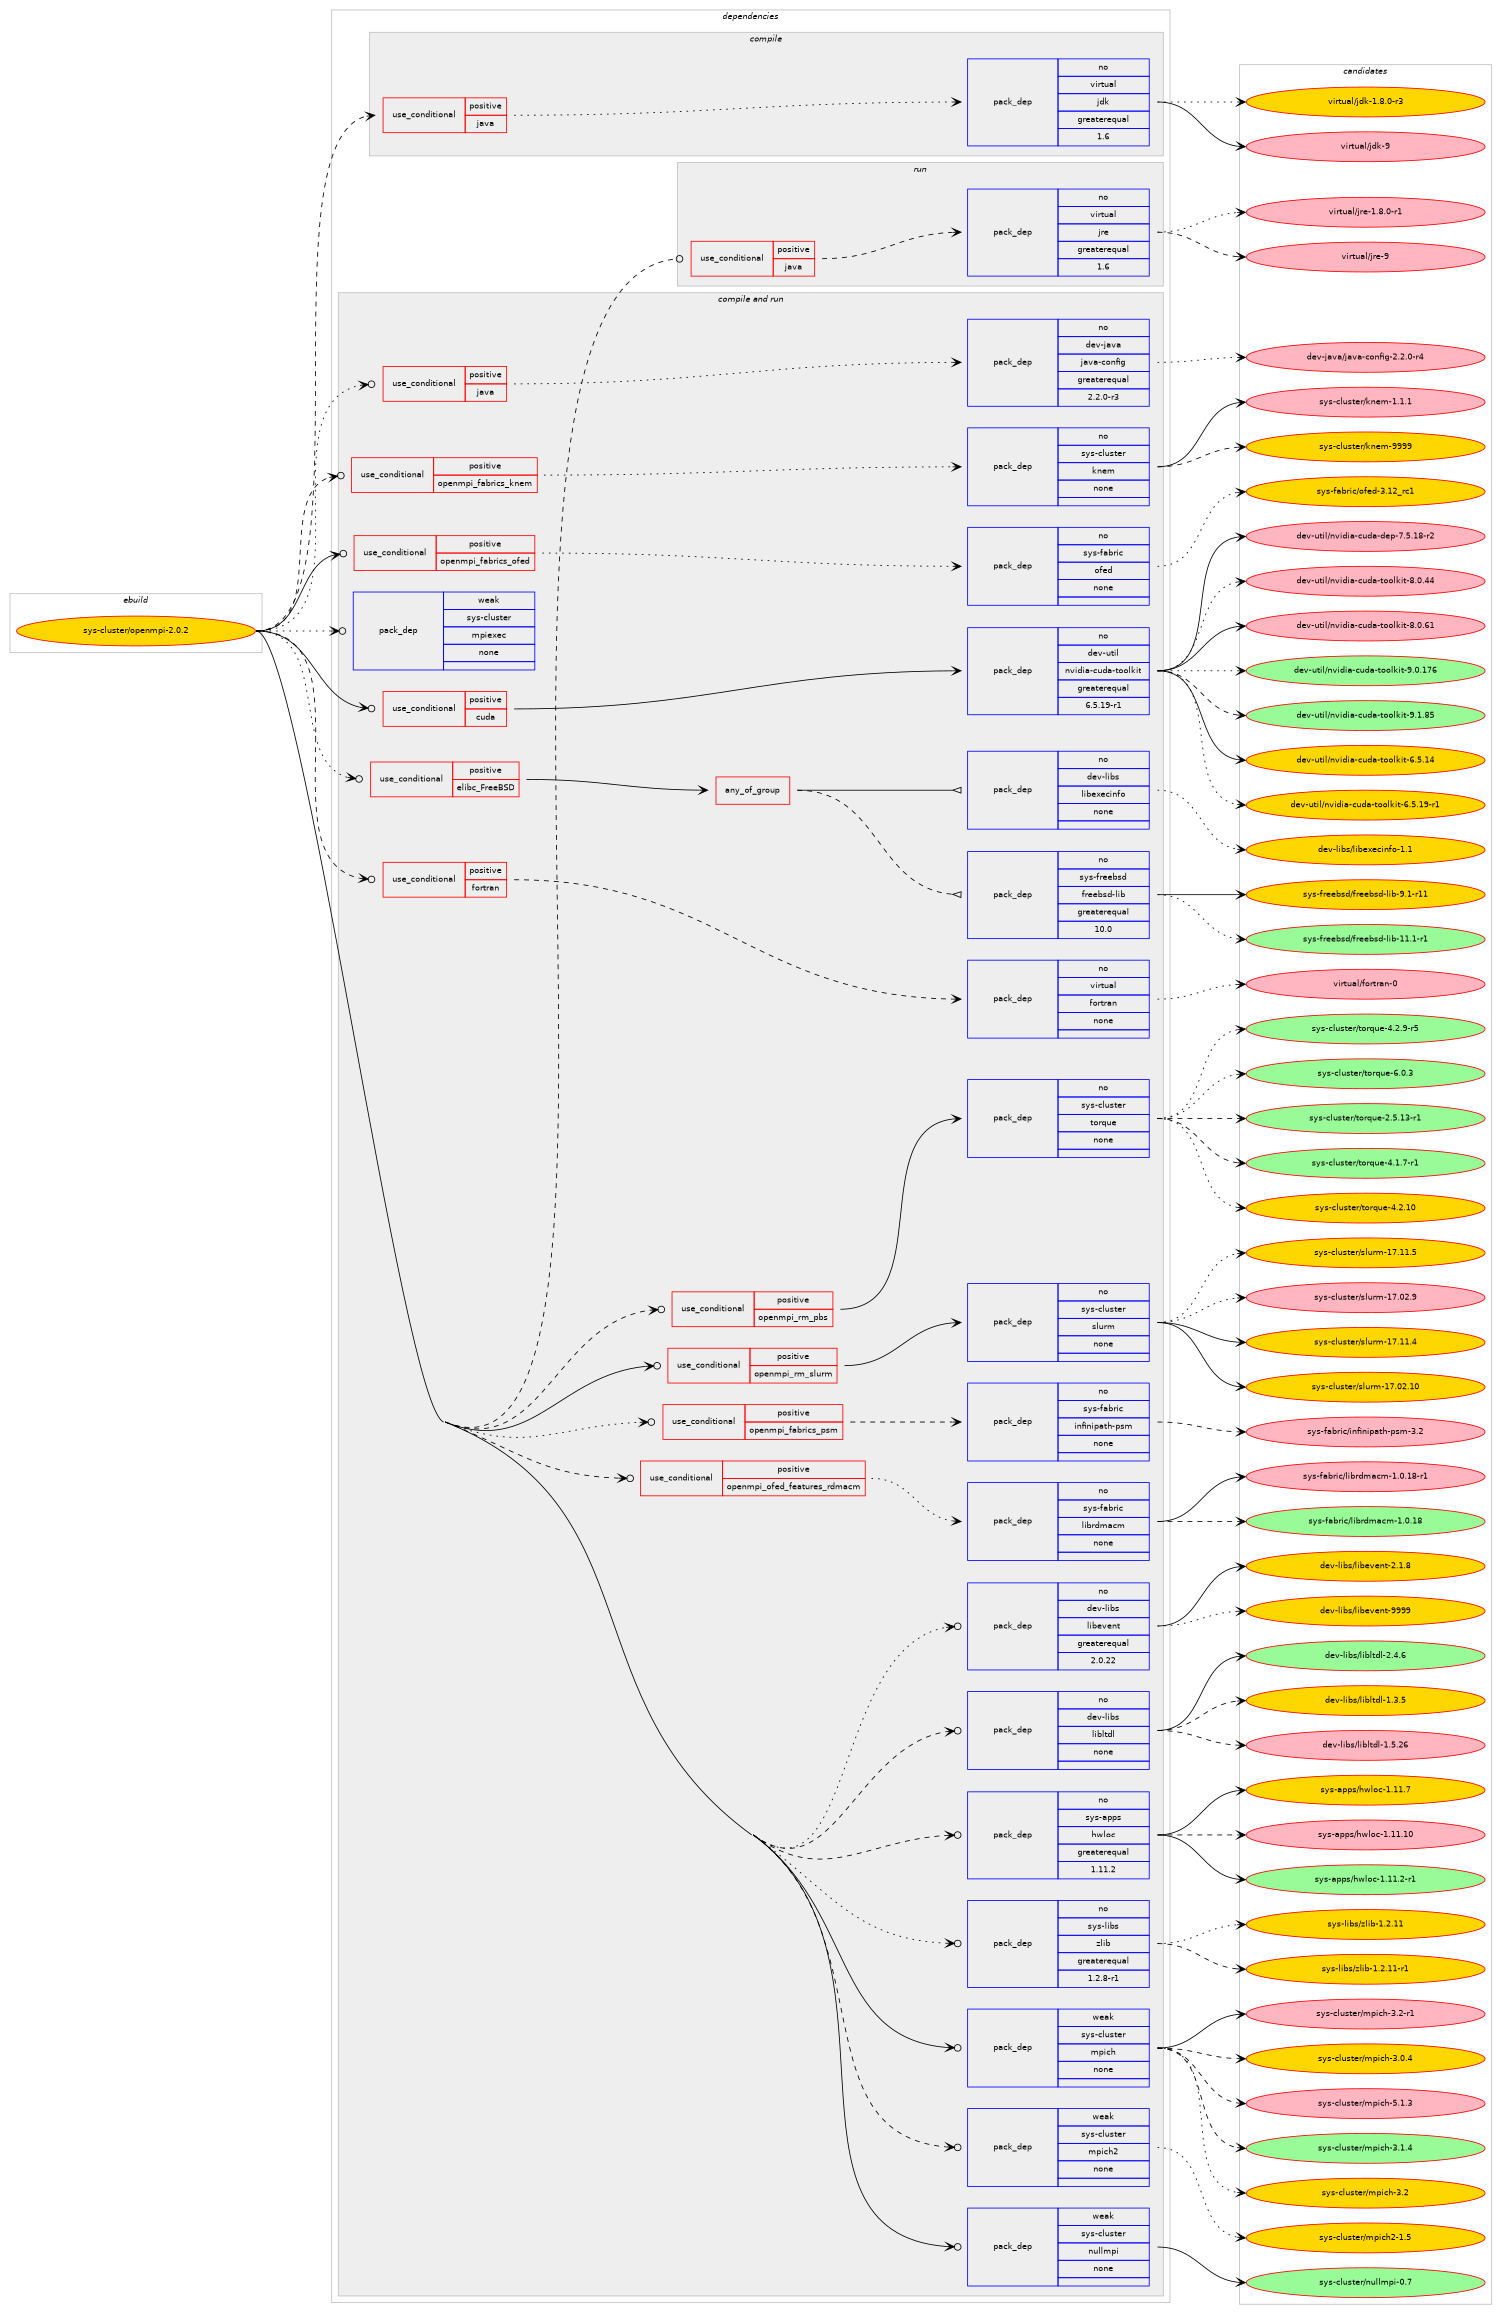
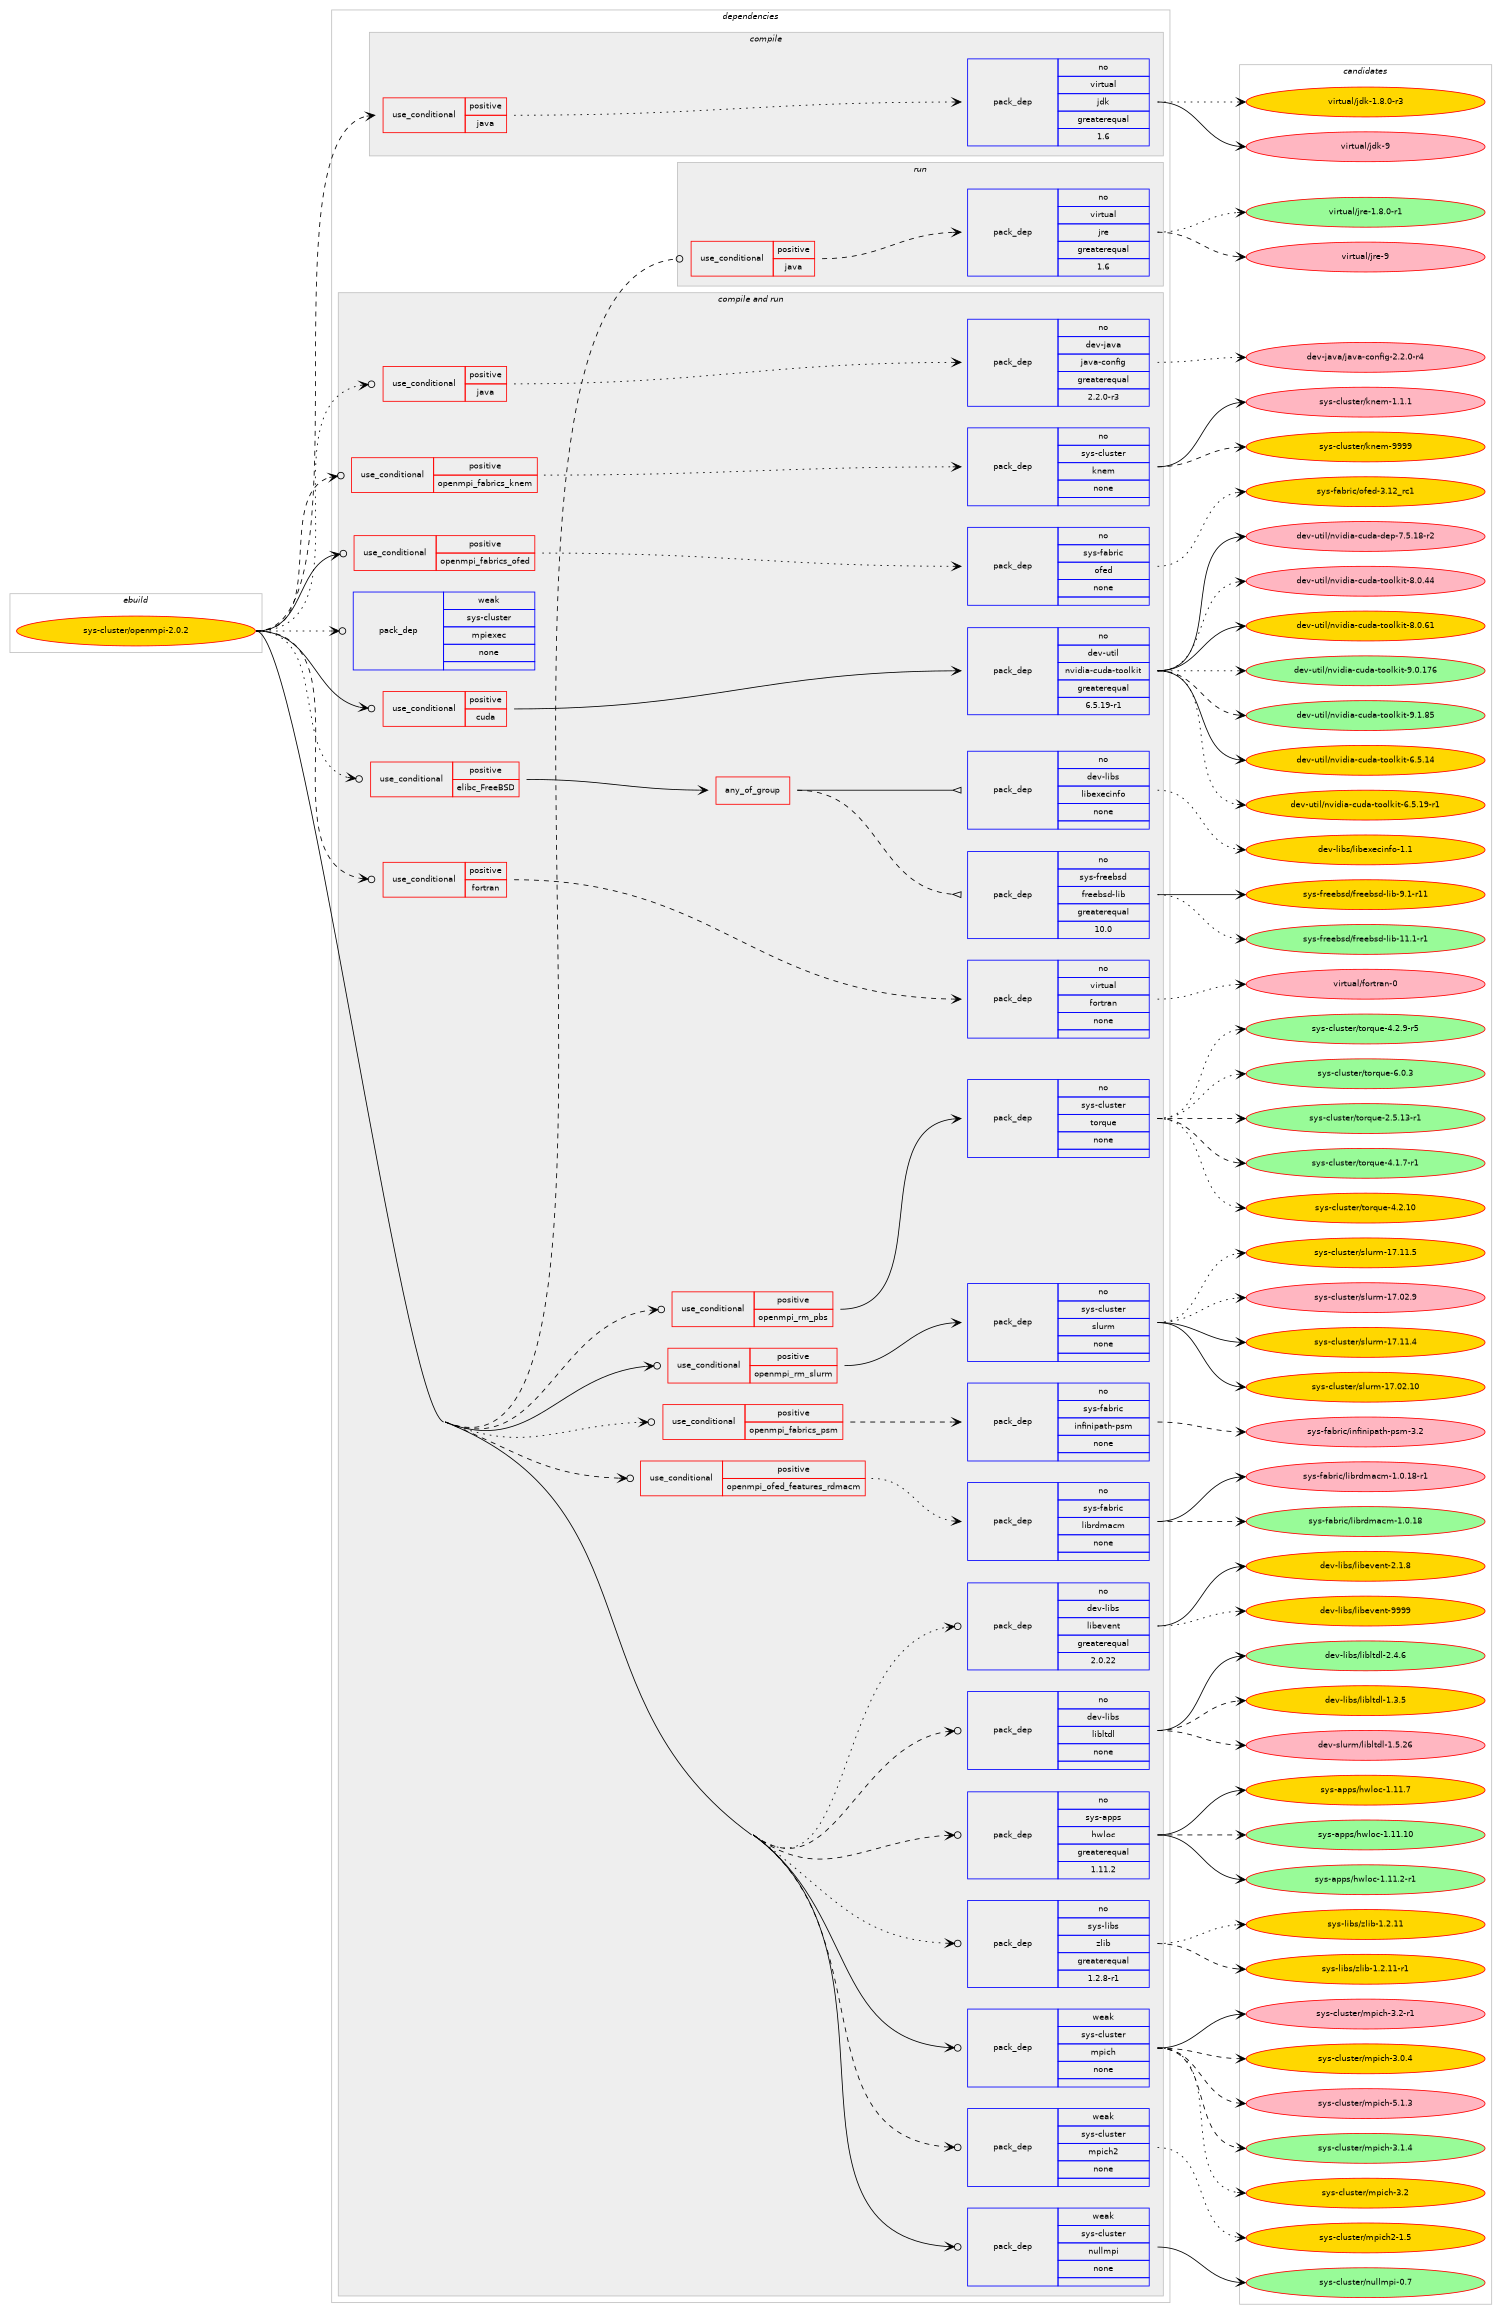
node "virtual/jre-1.8.0-r1": fillcolor lightpink -> palegreen
node "dev-util/nvidia-cuda-toolkit-8.0.61": fillcolor lightpink -> gold
node "dev-libs/libltdl-1.5.26": label "dev-libs/libltdl-1.5.26" -> "dev-slurm/libltdl-1.5.26"
node "sys-apps/hwloc-1.11.10": fillcolor lightpink -> palegreen
